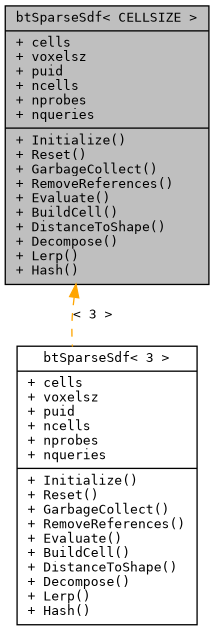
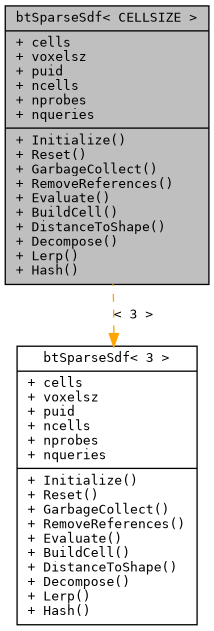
edge "btSparseSdf< 3 >" -> "btSparseSdf< CELLSIZE >": reversed
